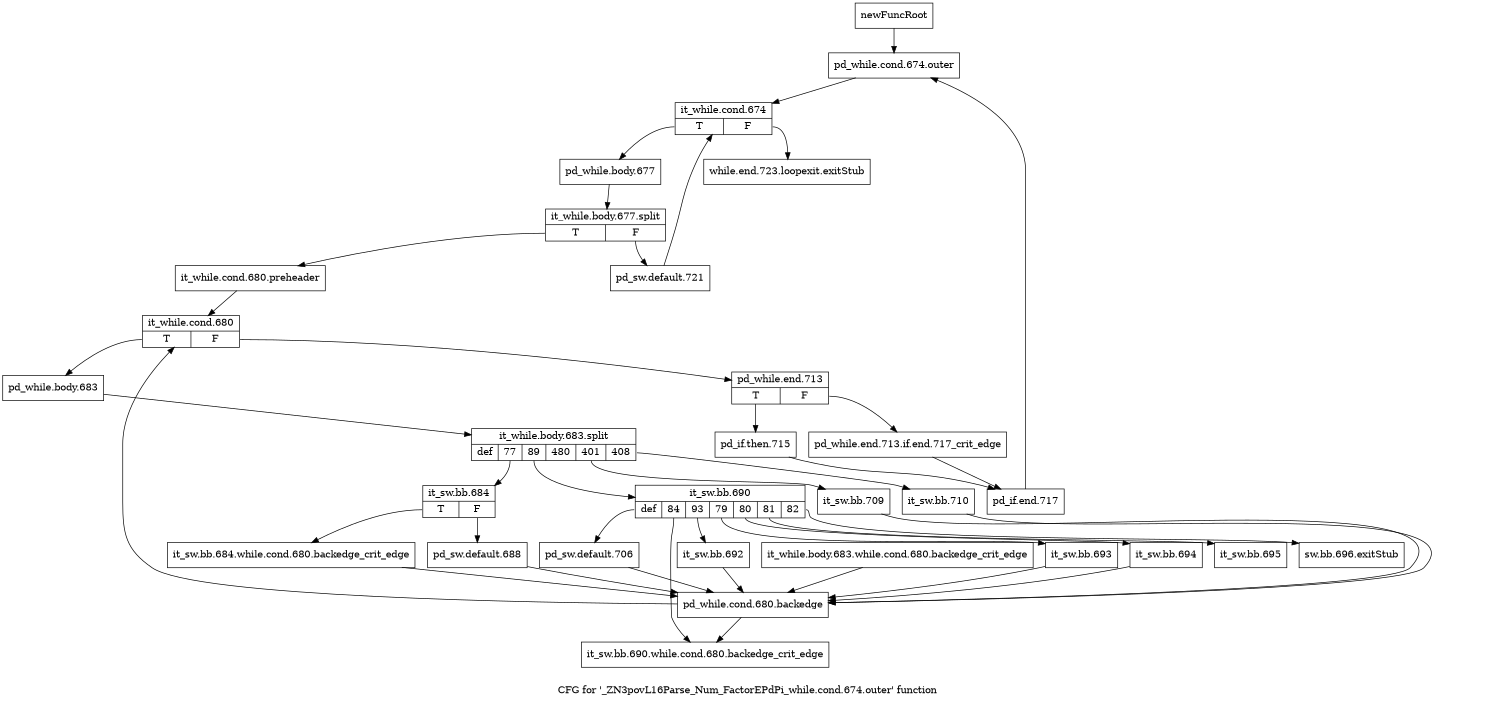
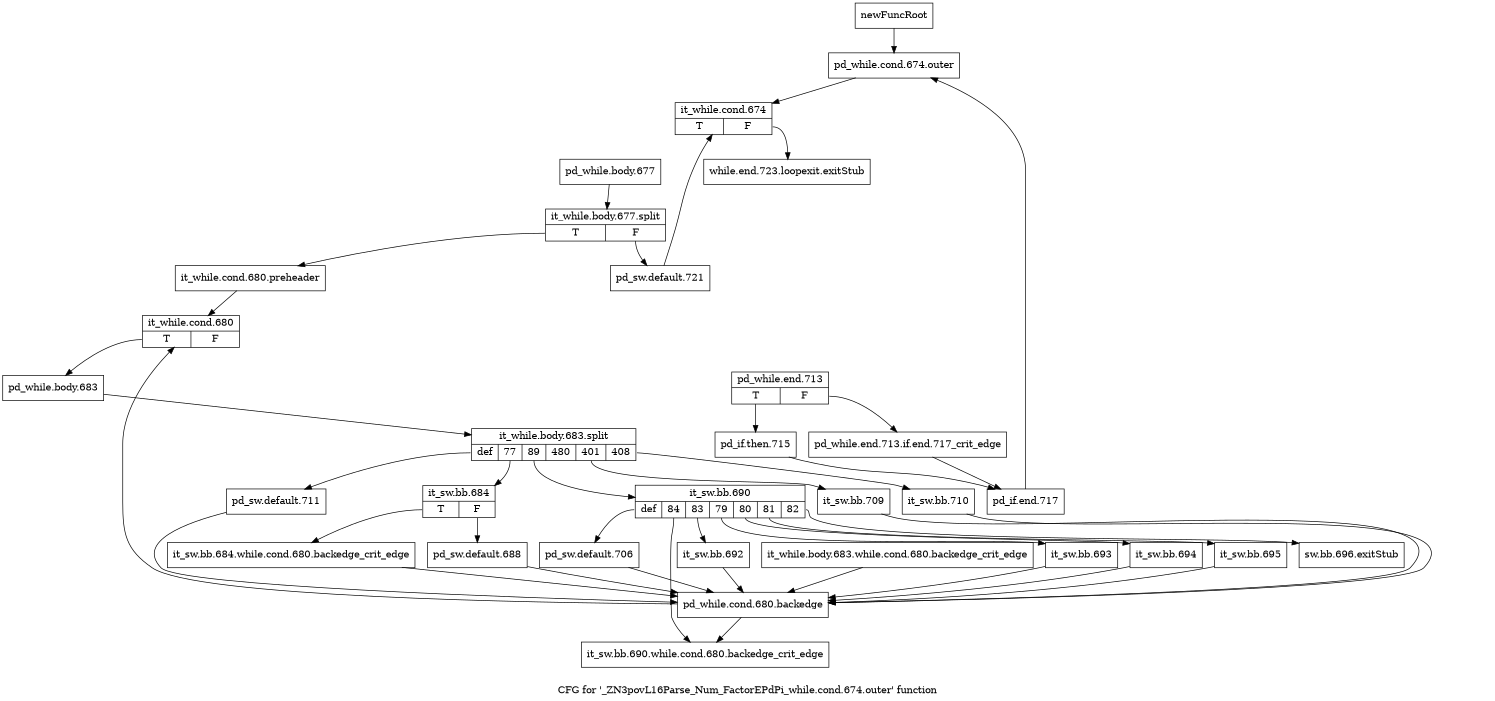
edge "it_while.cond.674" -> "pd_while.body.677": removed
edge "it_while.cond.680" -> "pd_while.end.713": removed
node "pd_sw.default.711": added
node "it_sw.bb.690": text "93" -> "83"
edge "it_sw.bb.695" -> "pd_while.cond.680.backedge": added
